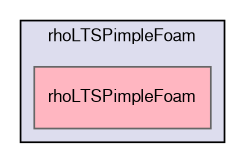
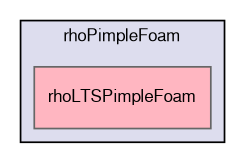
cluster "rhoLTSPimpleFoam": label "rhoLTSPimpleFoam" -> "rhoPimpleFoam"
